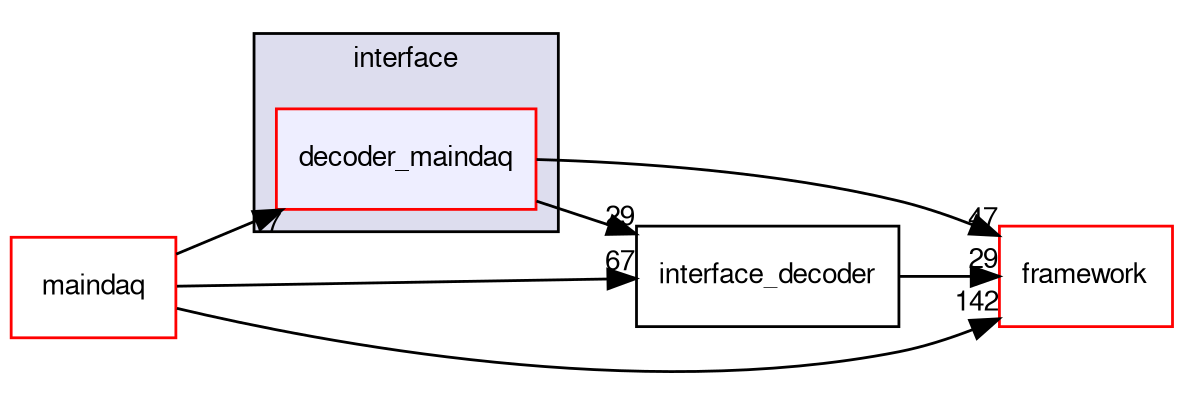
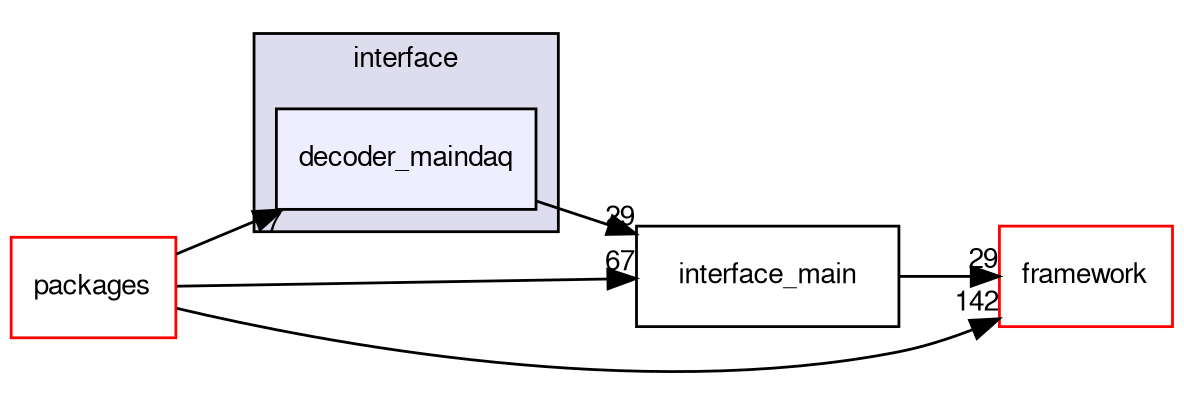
node "decoder_maindaq": color red -> black
edge "decoder_maindaq" -> "framework": removed
node "interface_decoder": label "interface_decoder" -> "interface_main"
node "maindaq": label "maindaq" -> "packages"
